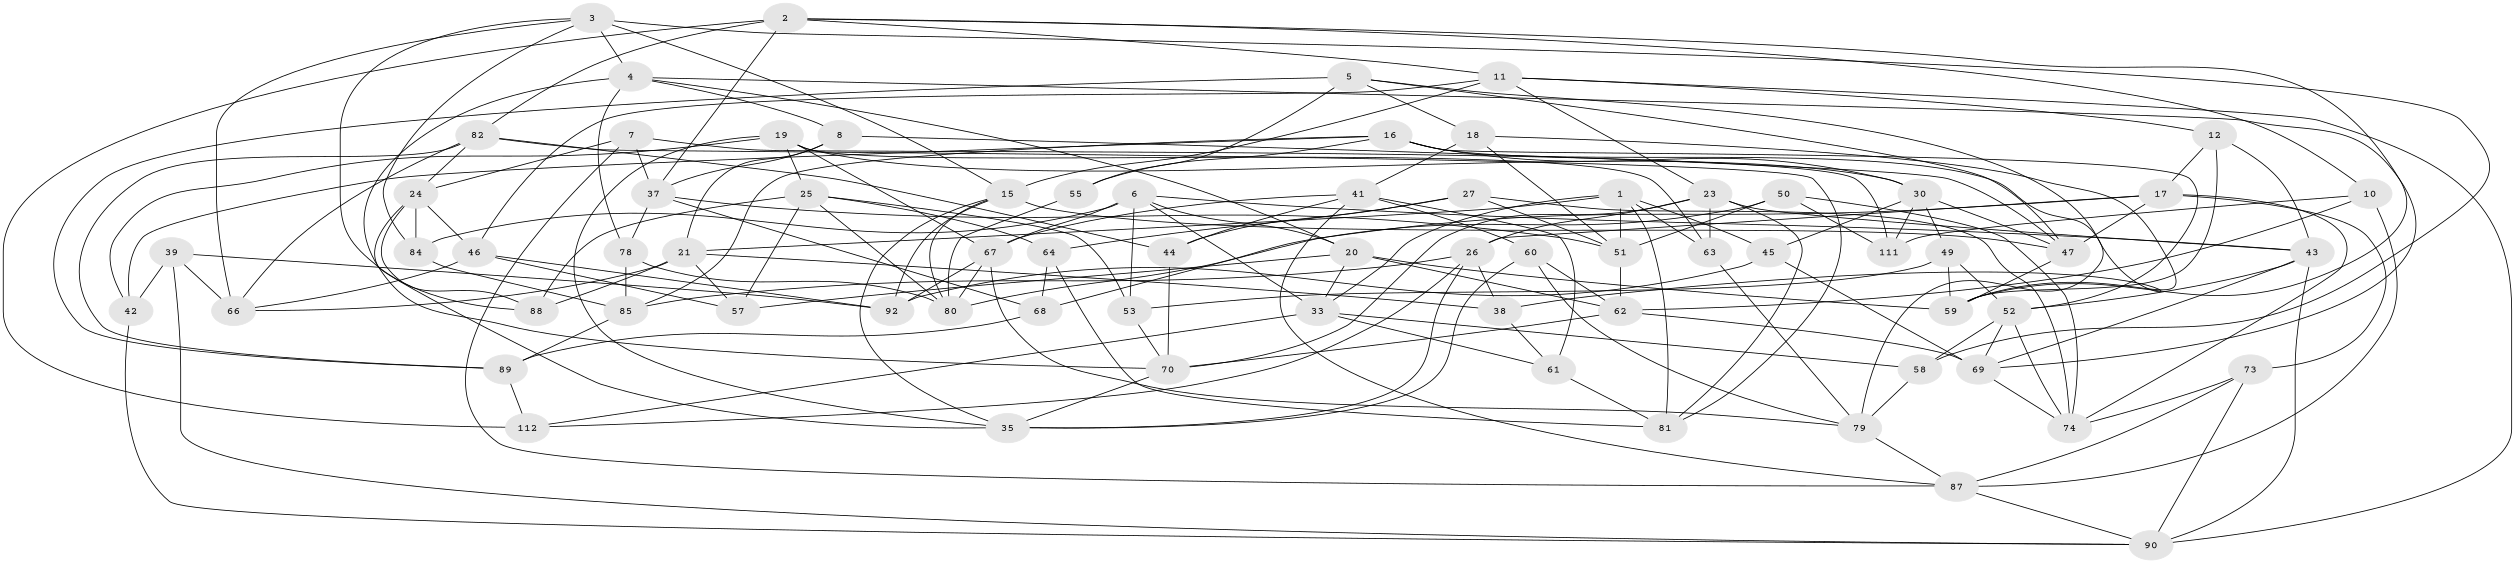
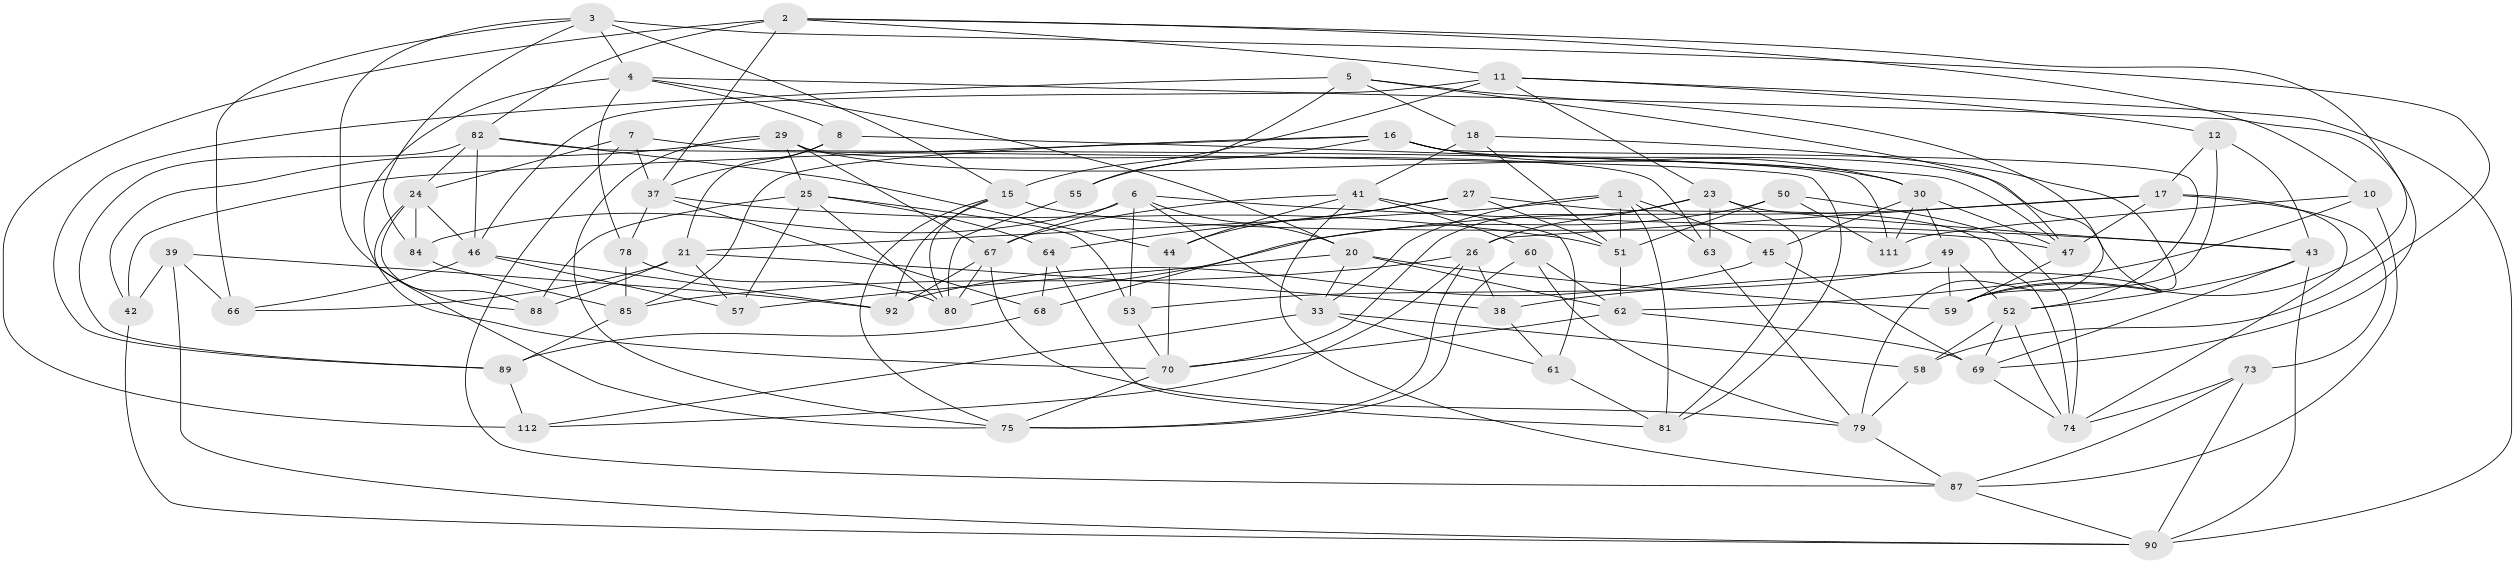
node "19": label "19" -> "29"
edge "82" -- "66": now "82" -- "46"
node "35": label "35" -> "75"
